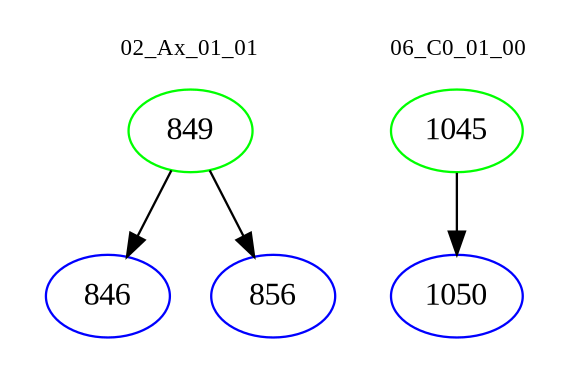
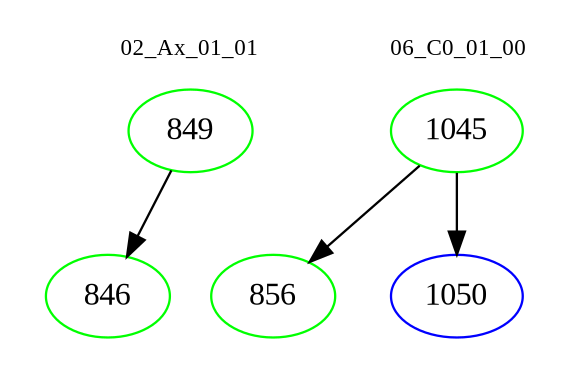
edge "849" -> "856": now "1045" -> "856"
node "846": color blue -> green
node "856": color blue -> green
